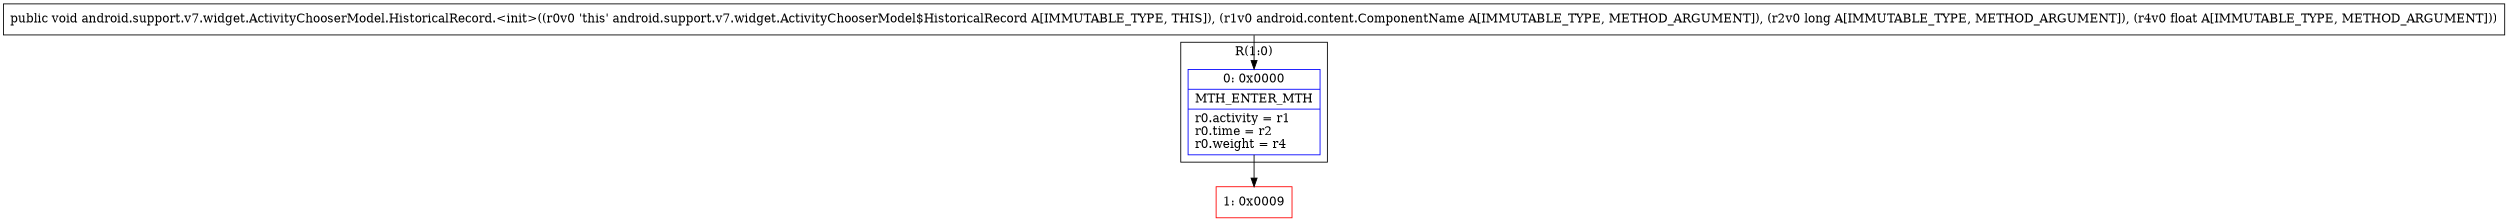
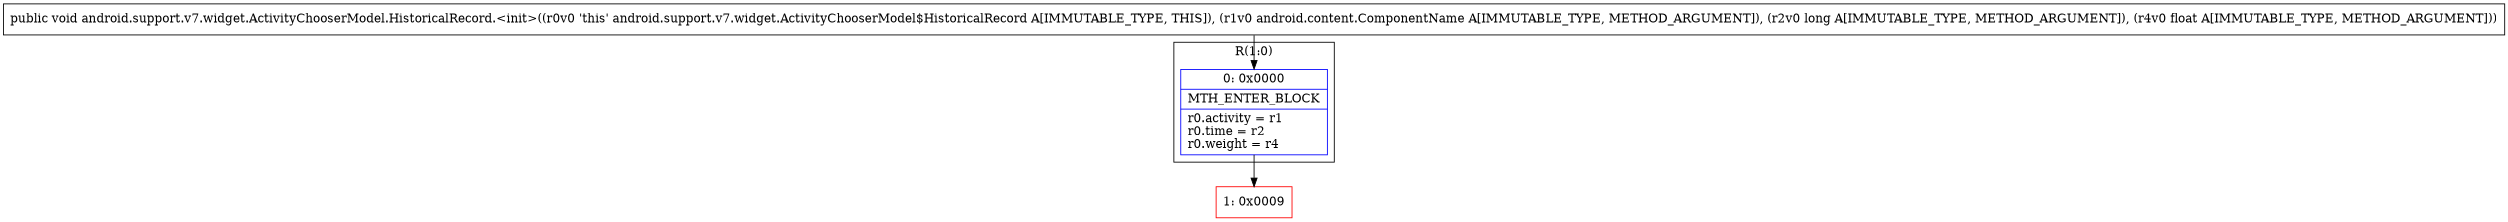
node "0: 0x0000": text "MTH_ENTER_MTH" -> "MTH_ENTER_BLOCK"
